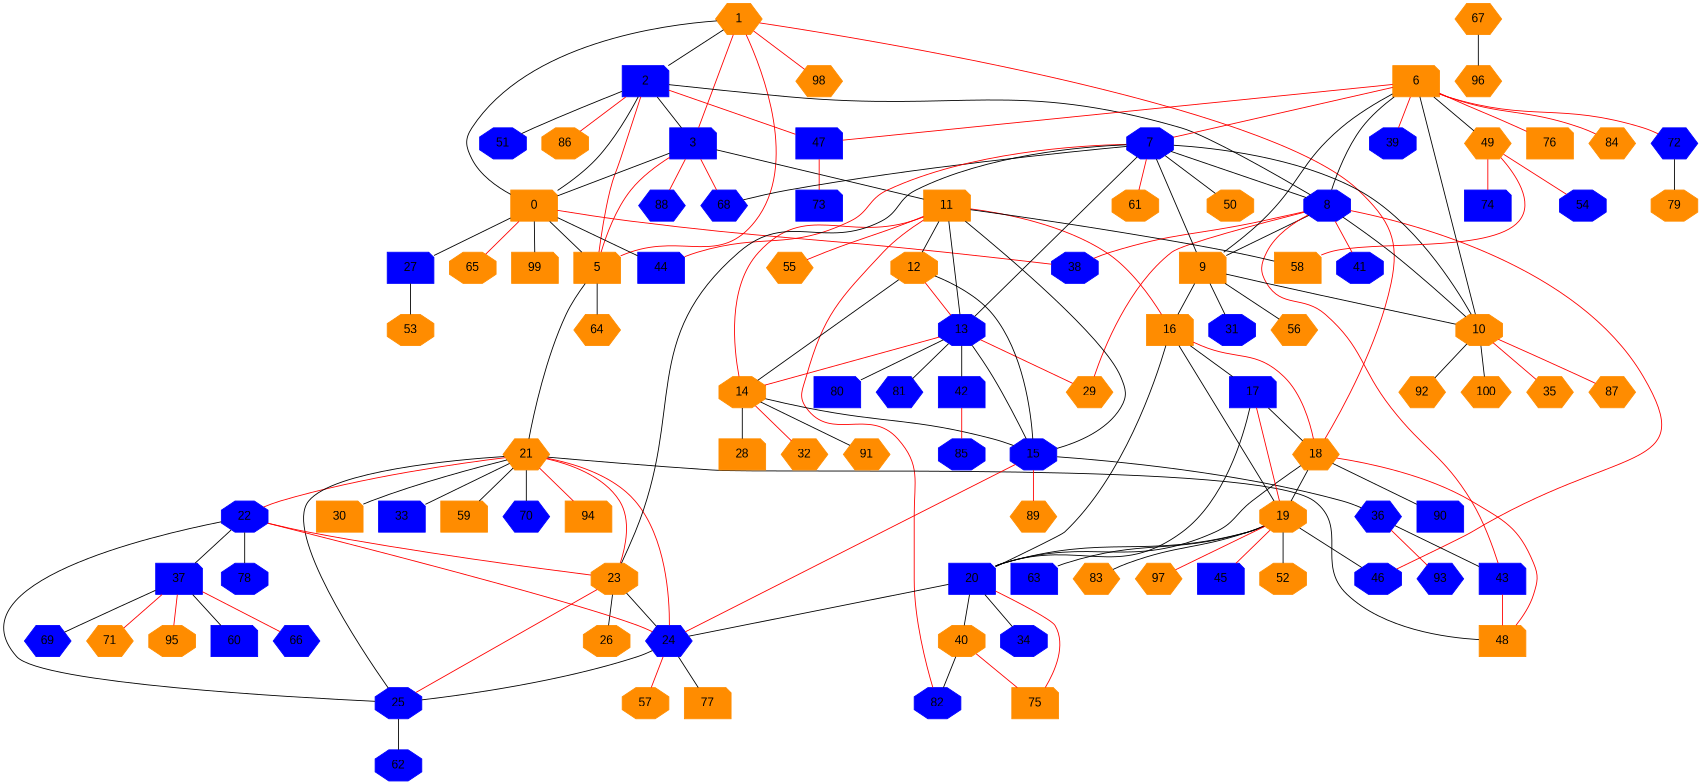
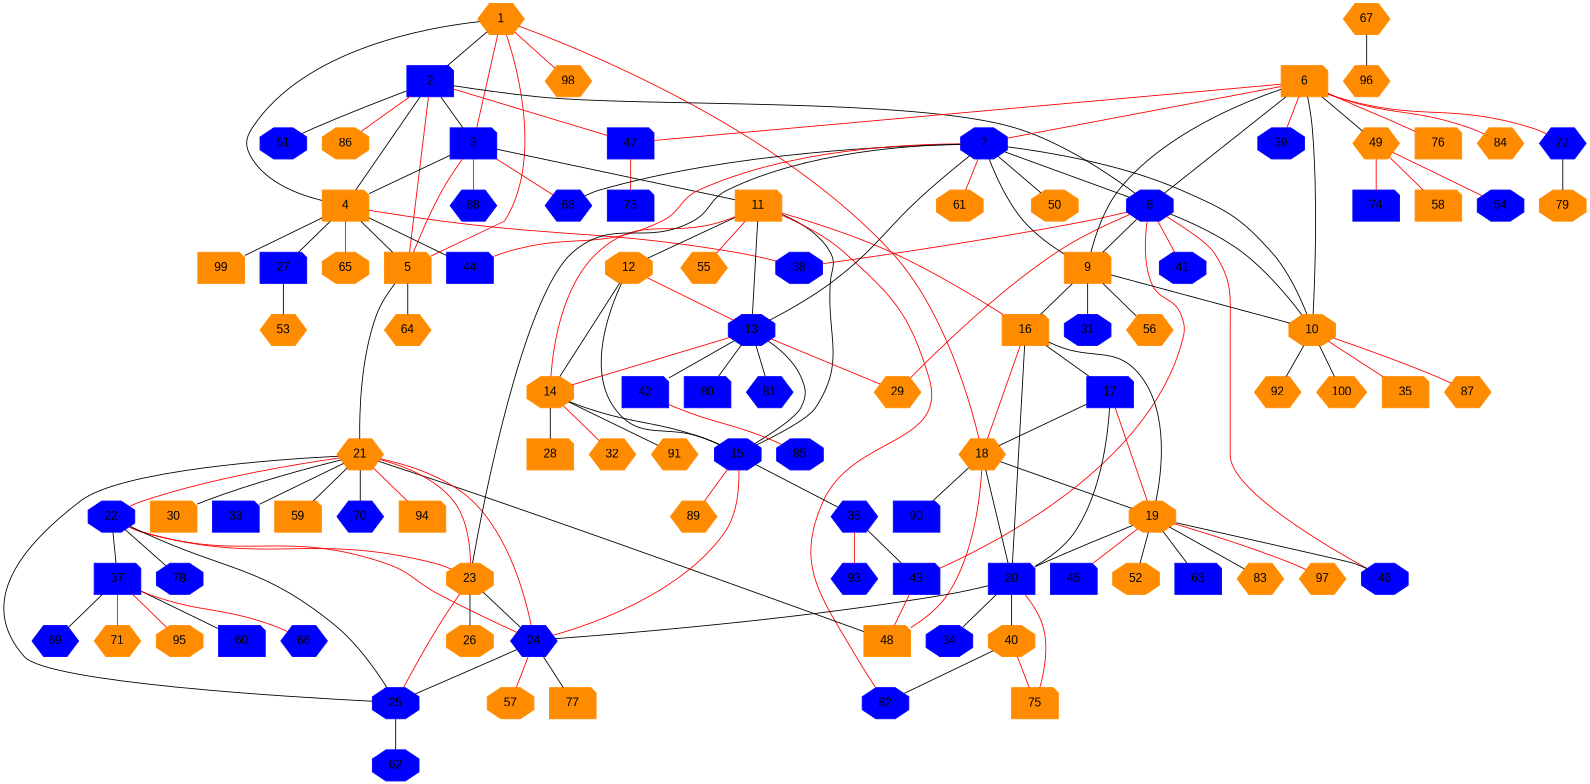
node "0": label "0" -> "4"
edge "11" -- "58": removed
node "53": shape octagon -> hexagon
node "35": shape hexagon -> note
